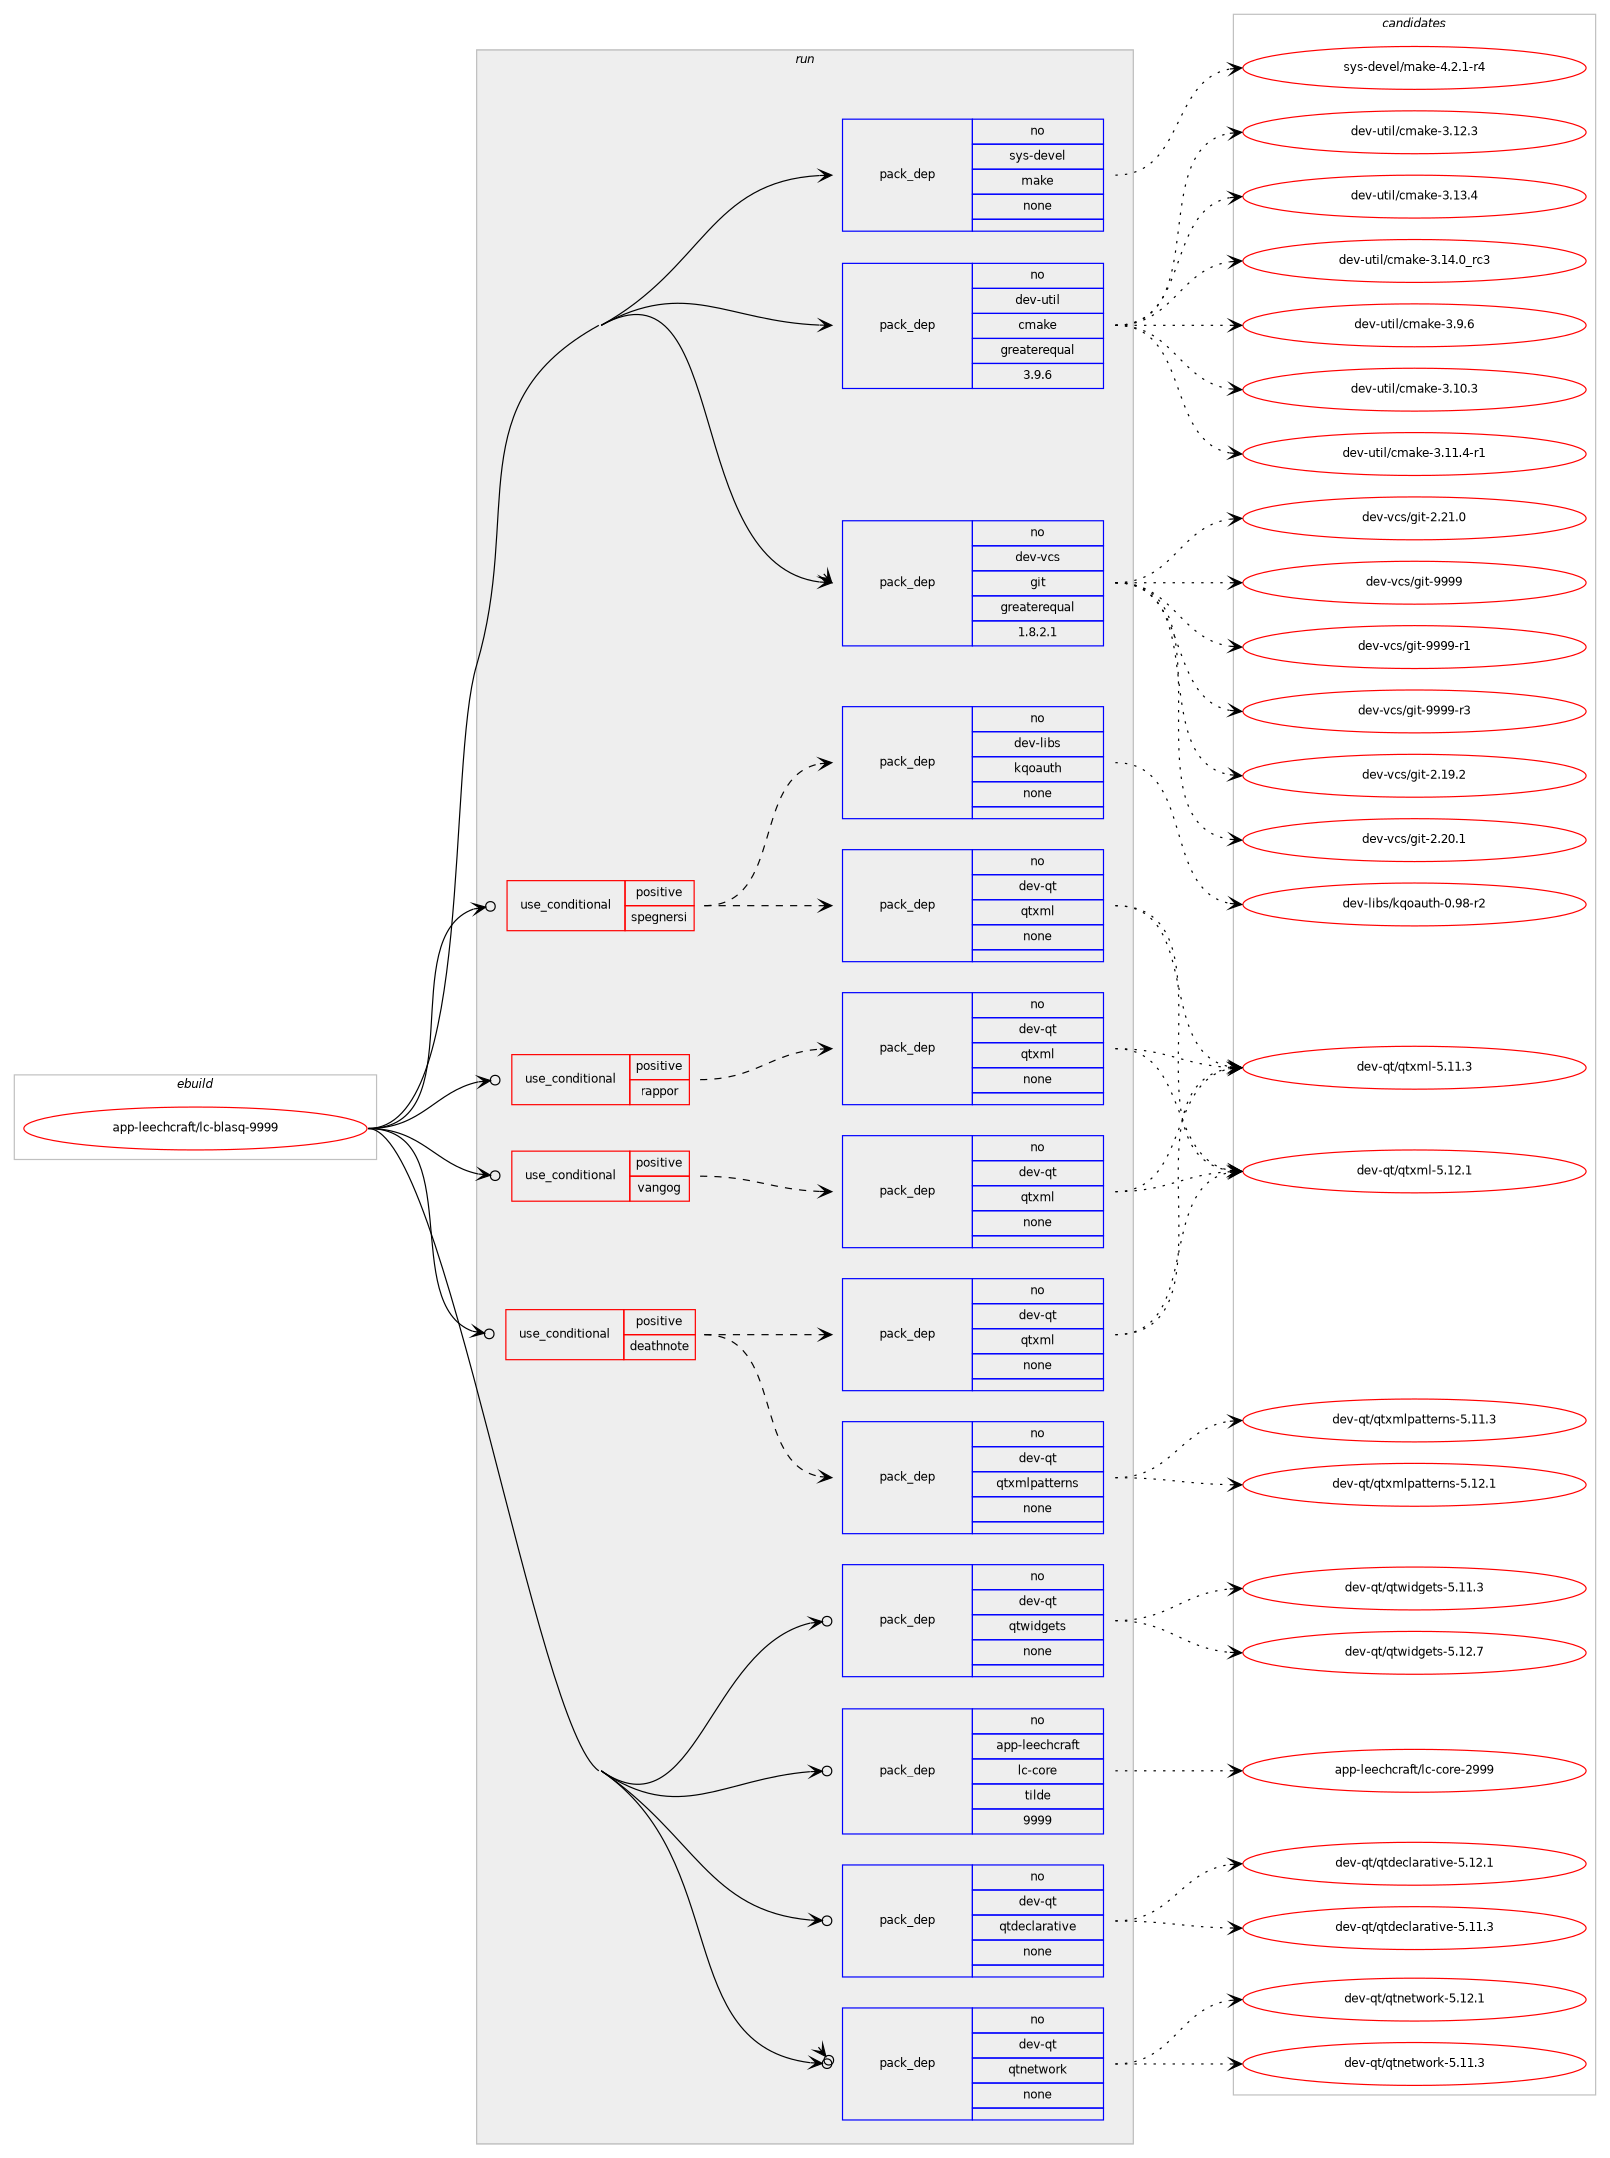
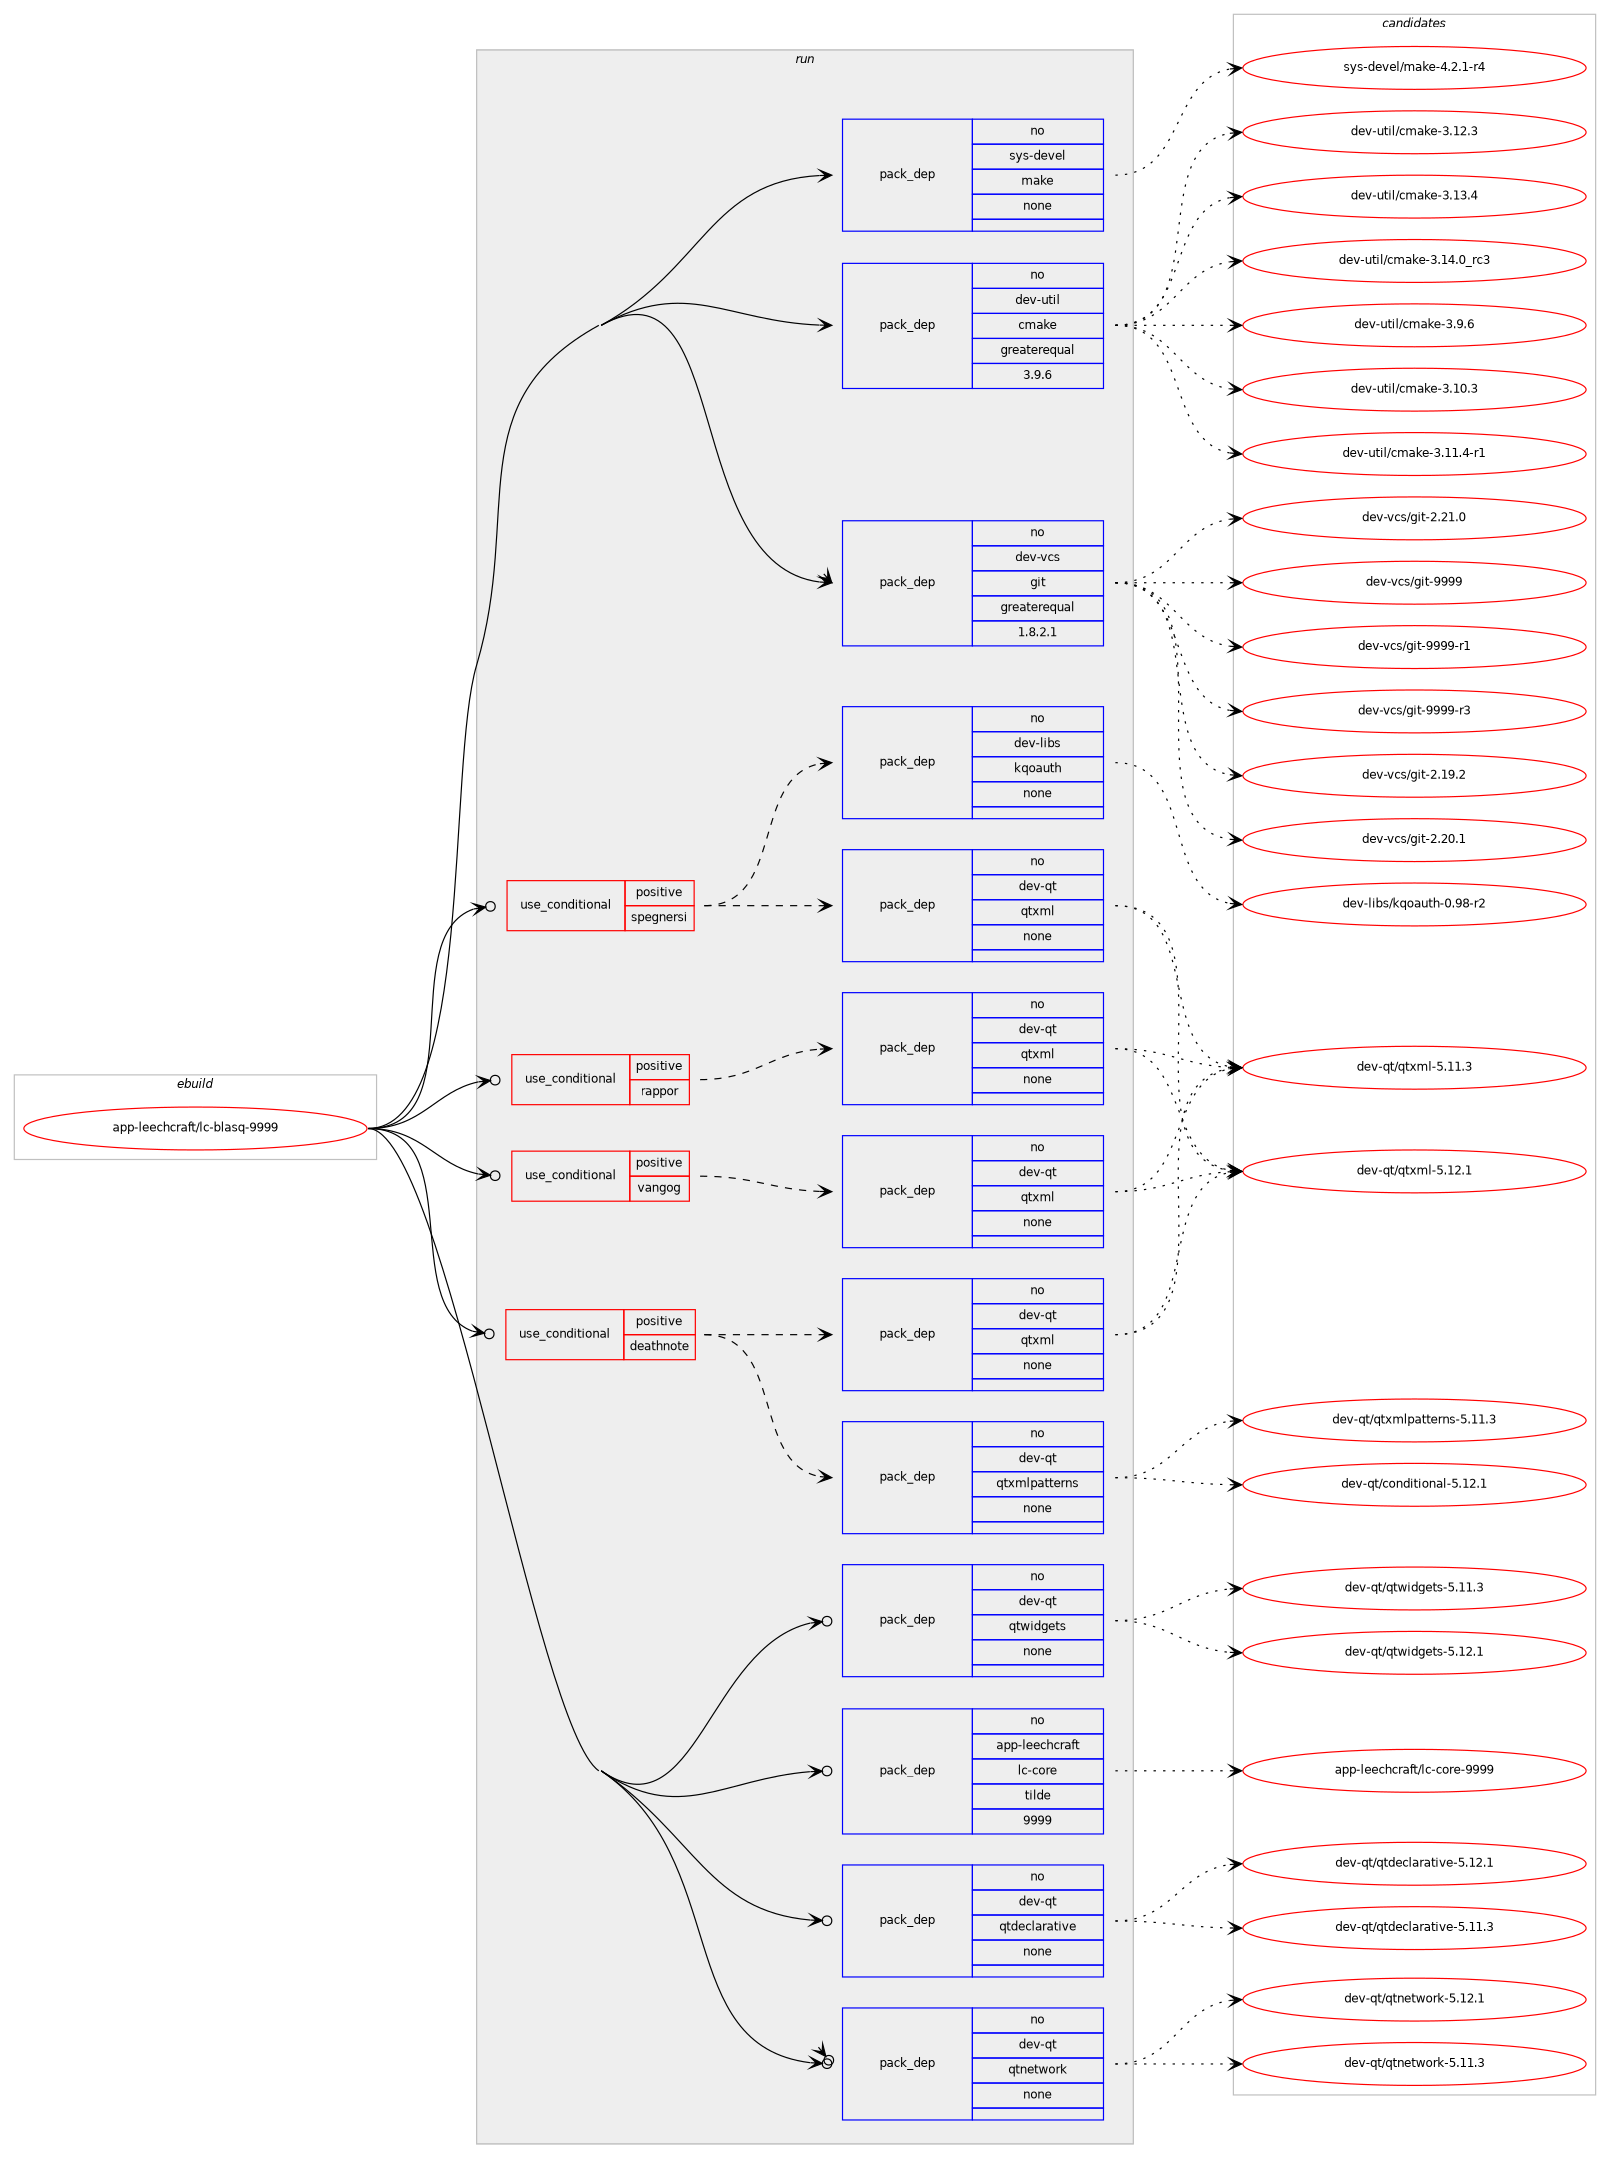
node "dev-qt/qtxmlpatterns-5.12.1": label "dev-qt/qtxmlpatterns-5.12.1" -> "dev-qt/conditional-5.12.1"
node "dev-qt/qtwidgets-5.12.7": label "dev-qt/qtwidgets-5.12.7" -> "dev-qt/qtwidgets-5.12.1"
node "app-leechcraft/lc-core-2999": label "app-leechcraft/lc-core-2999" -> "app-leechcraft/lc-core-9999"
